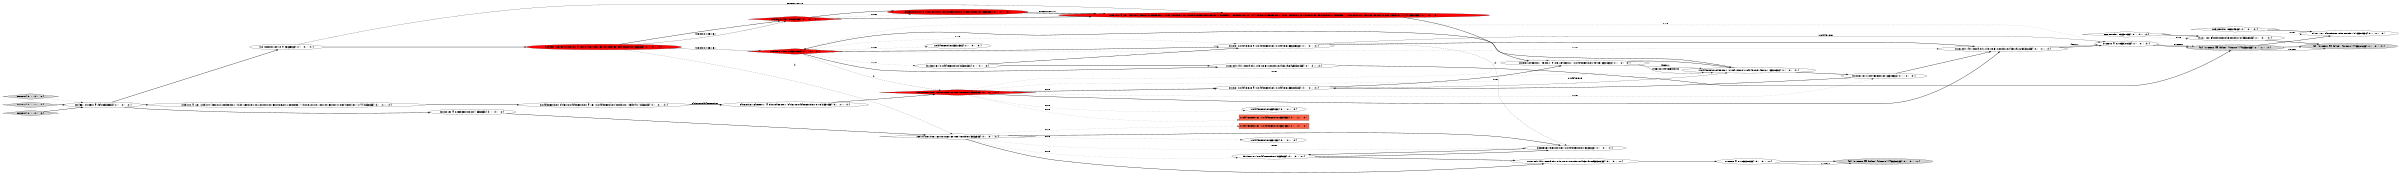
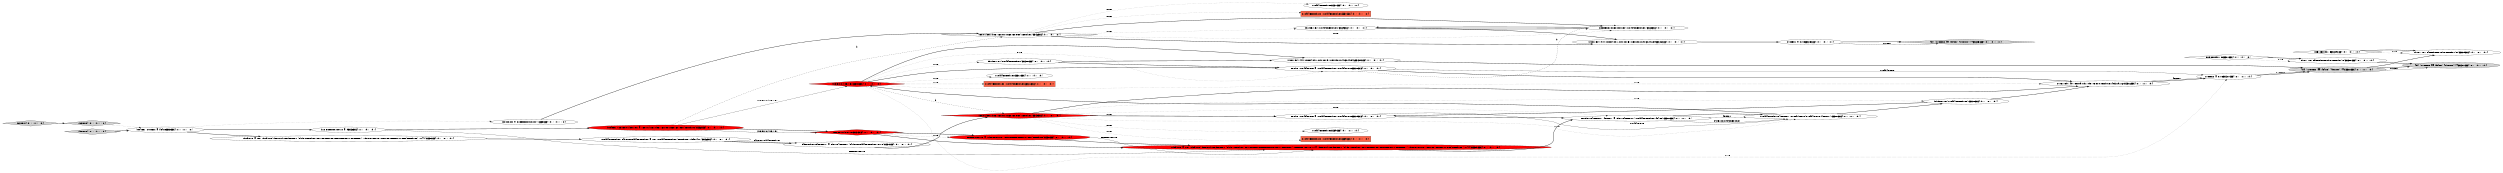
node "ProfileSettings profileSettings@@@14@@@['1', '0', '0']": added
edge "doStart['0', '1', '0']" -> "boolean success = false@@@3@@@['1', '1', '1']": now "doStart['0', '1', '0']" -> "doStart['0', '0', '1']"
edge "boolean success = false@@@3@@@['1', '1', '1']" -> "bootstrap = createBootstrap()@@@5@@@['0', '0', '1']": style bold -> dotted
node "{if (success == false) {doStop()}}@@@15@@@['0', '0', '1']": shape ellipse -> diamond
